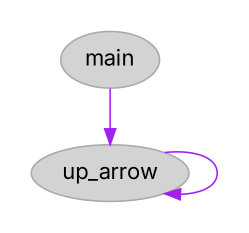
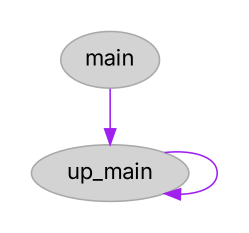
node "up_arrow": label "up_arrow" -> "up_main"
